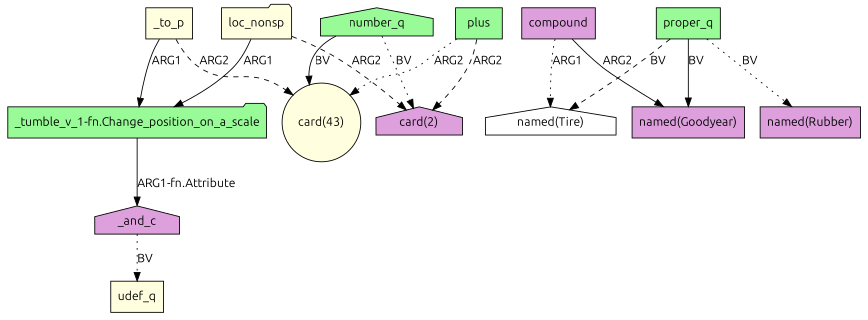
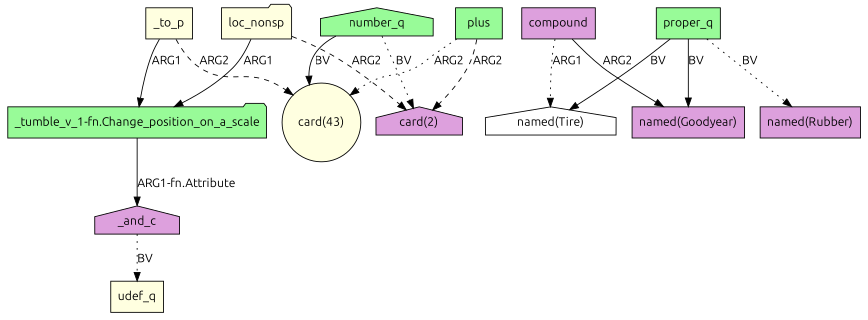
edge "proper_q" -> "named(Tire)": style dashed -> solid
